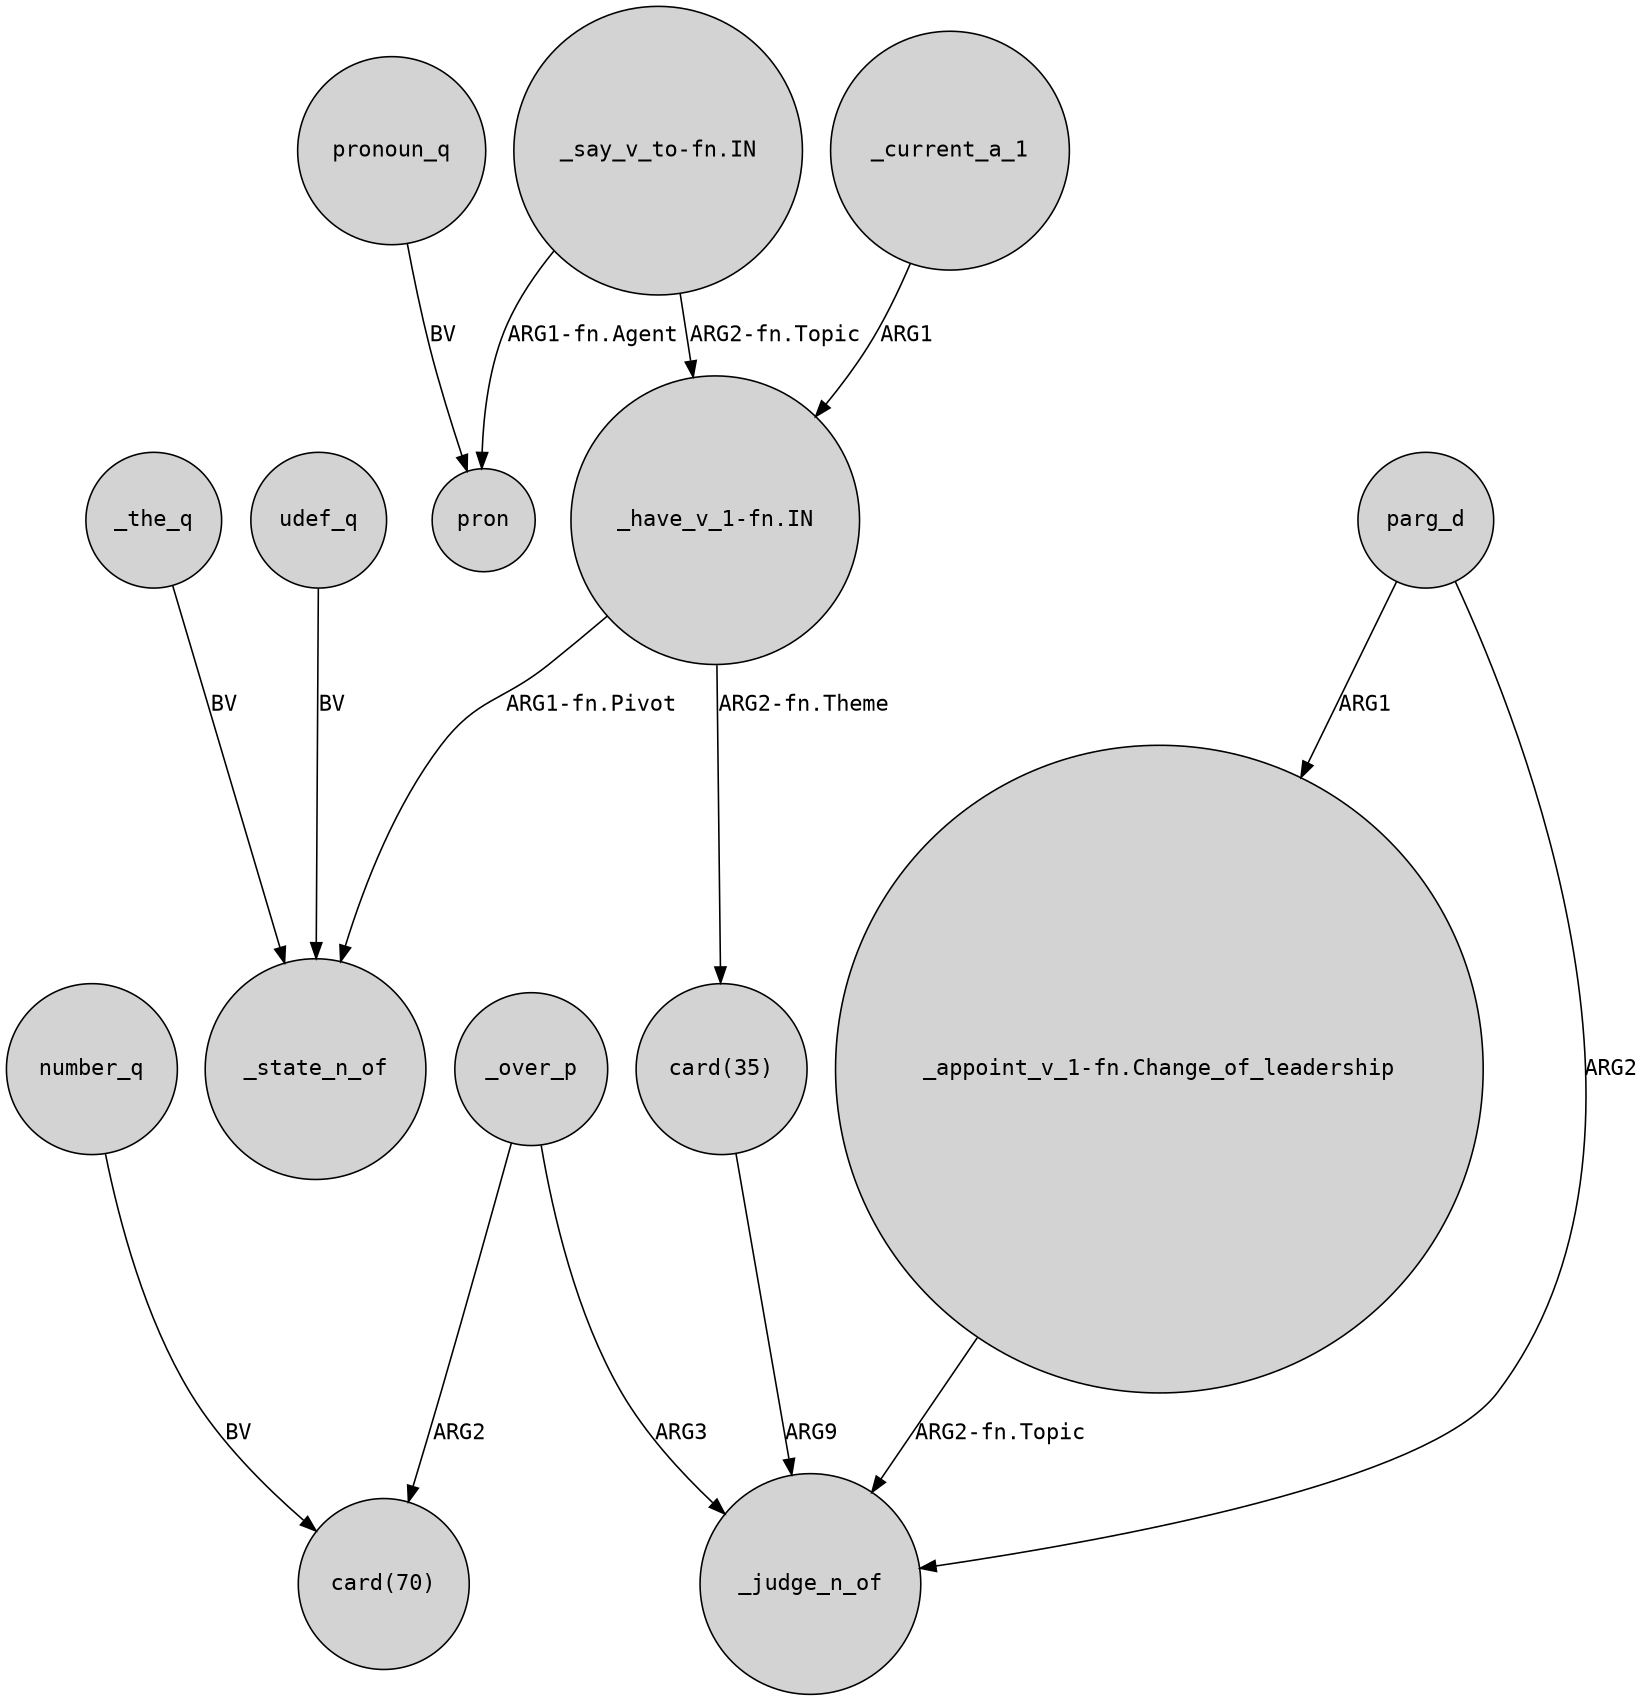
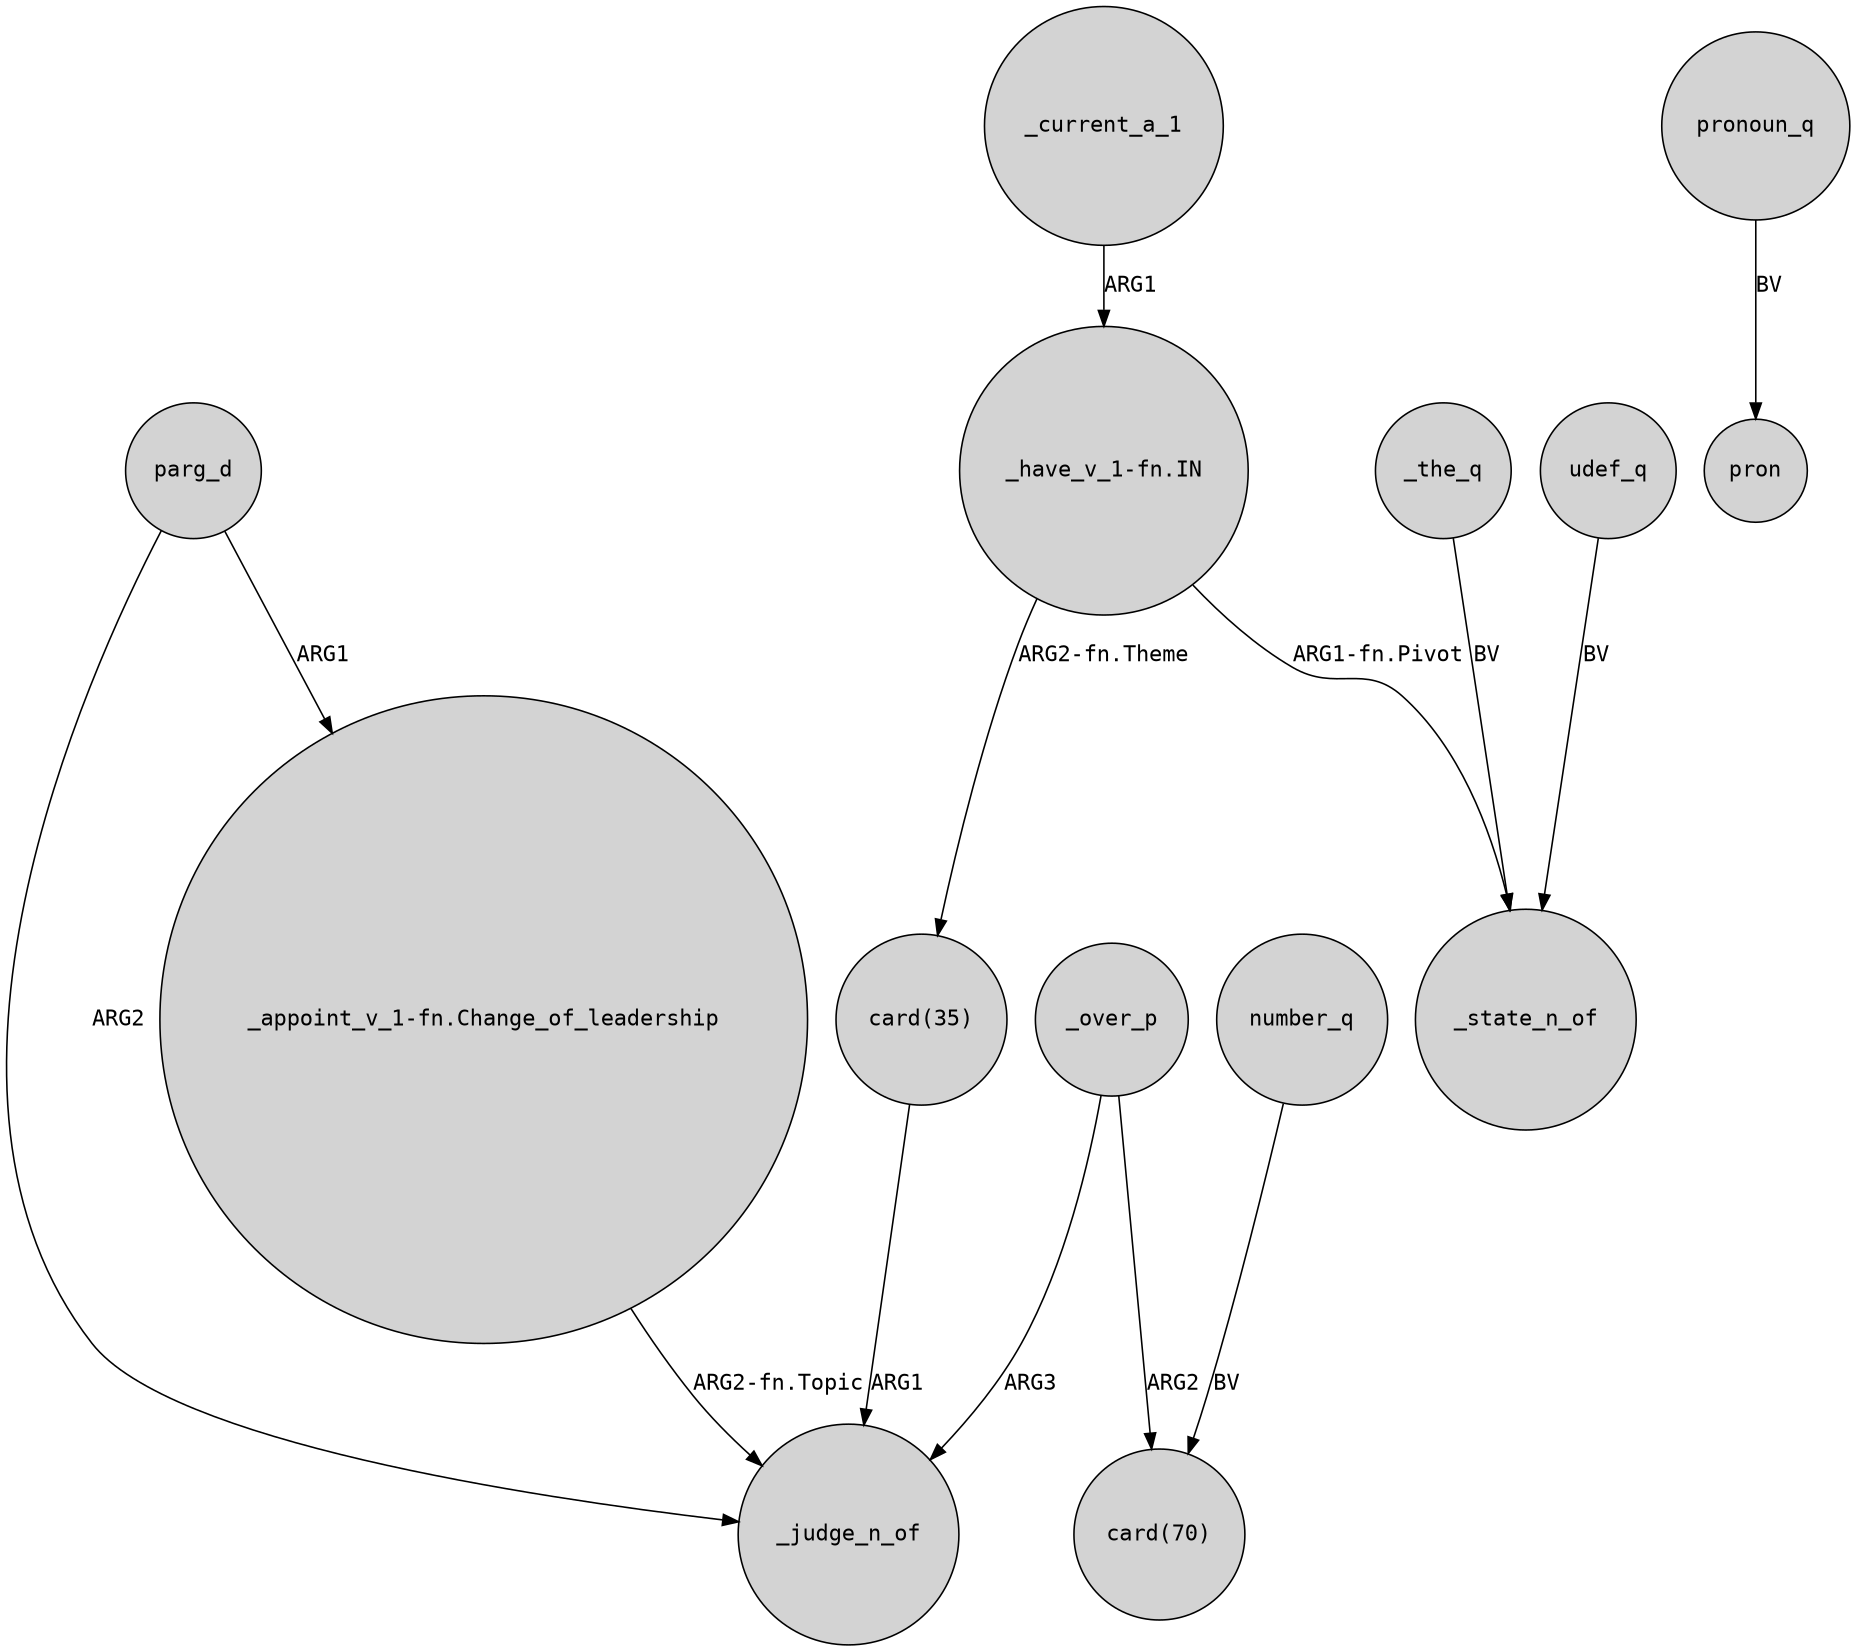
node "_say_v_to-fn.IN": removed
edge "card(35)" -> "_judge_n_of": label "ARG9" -> "ARG1"
